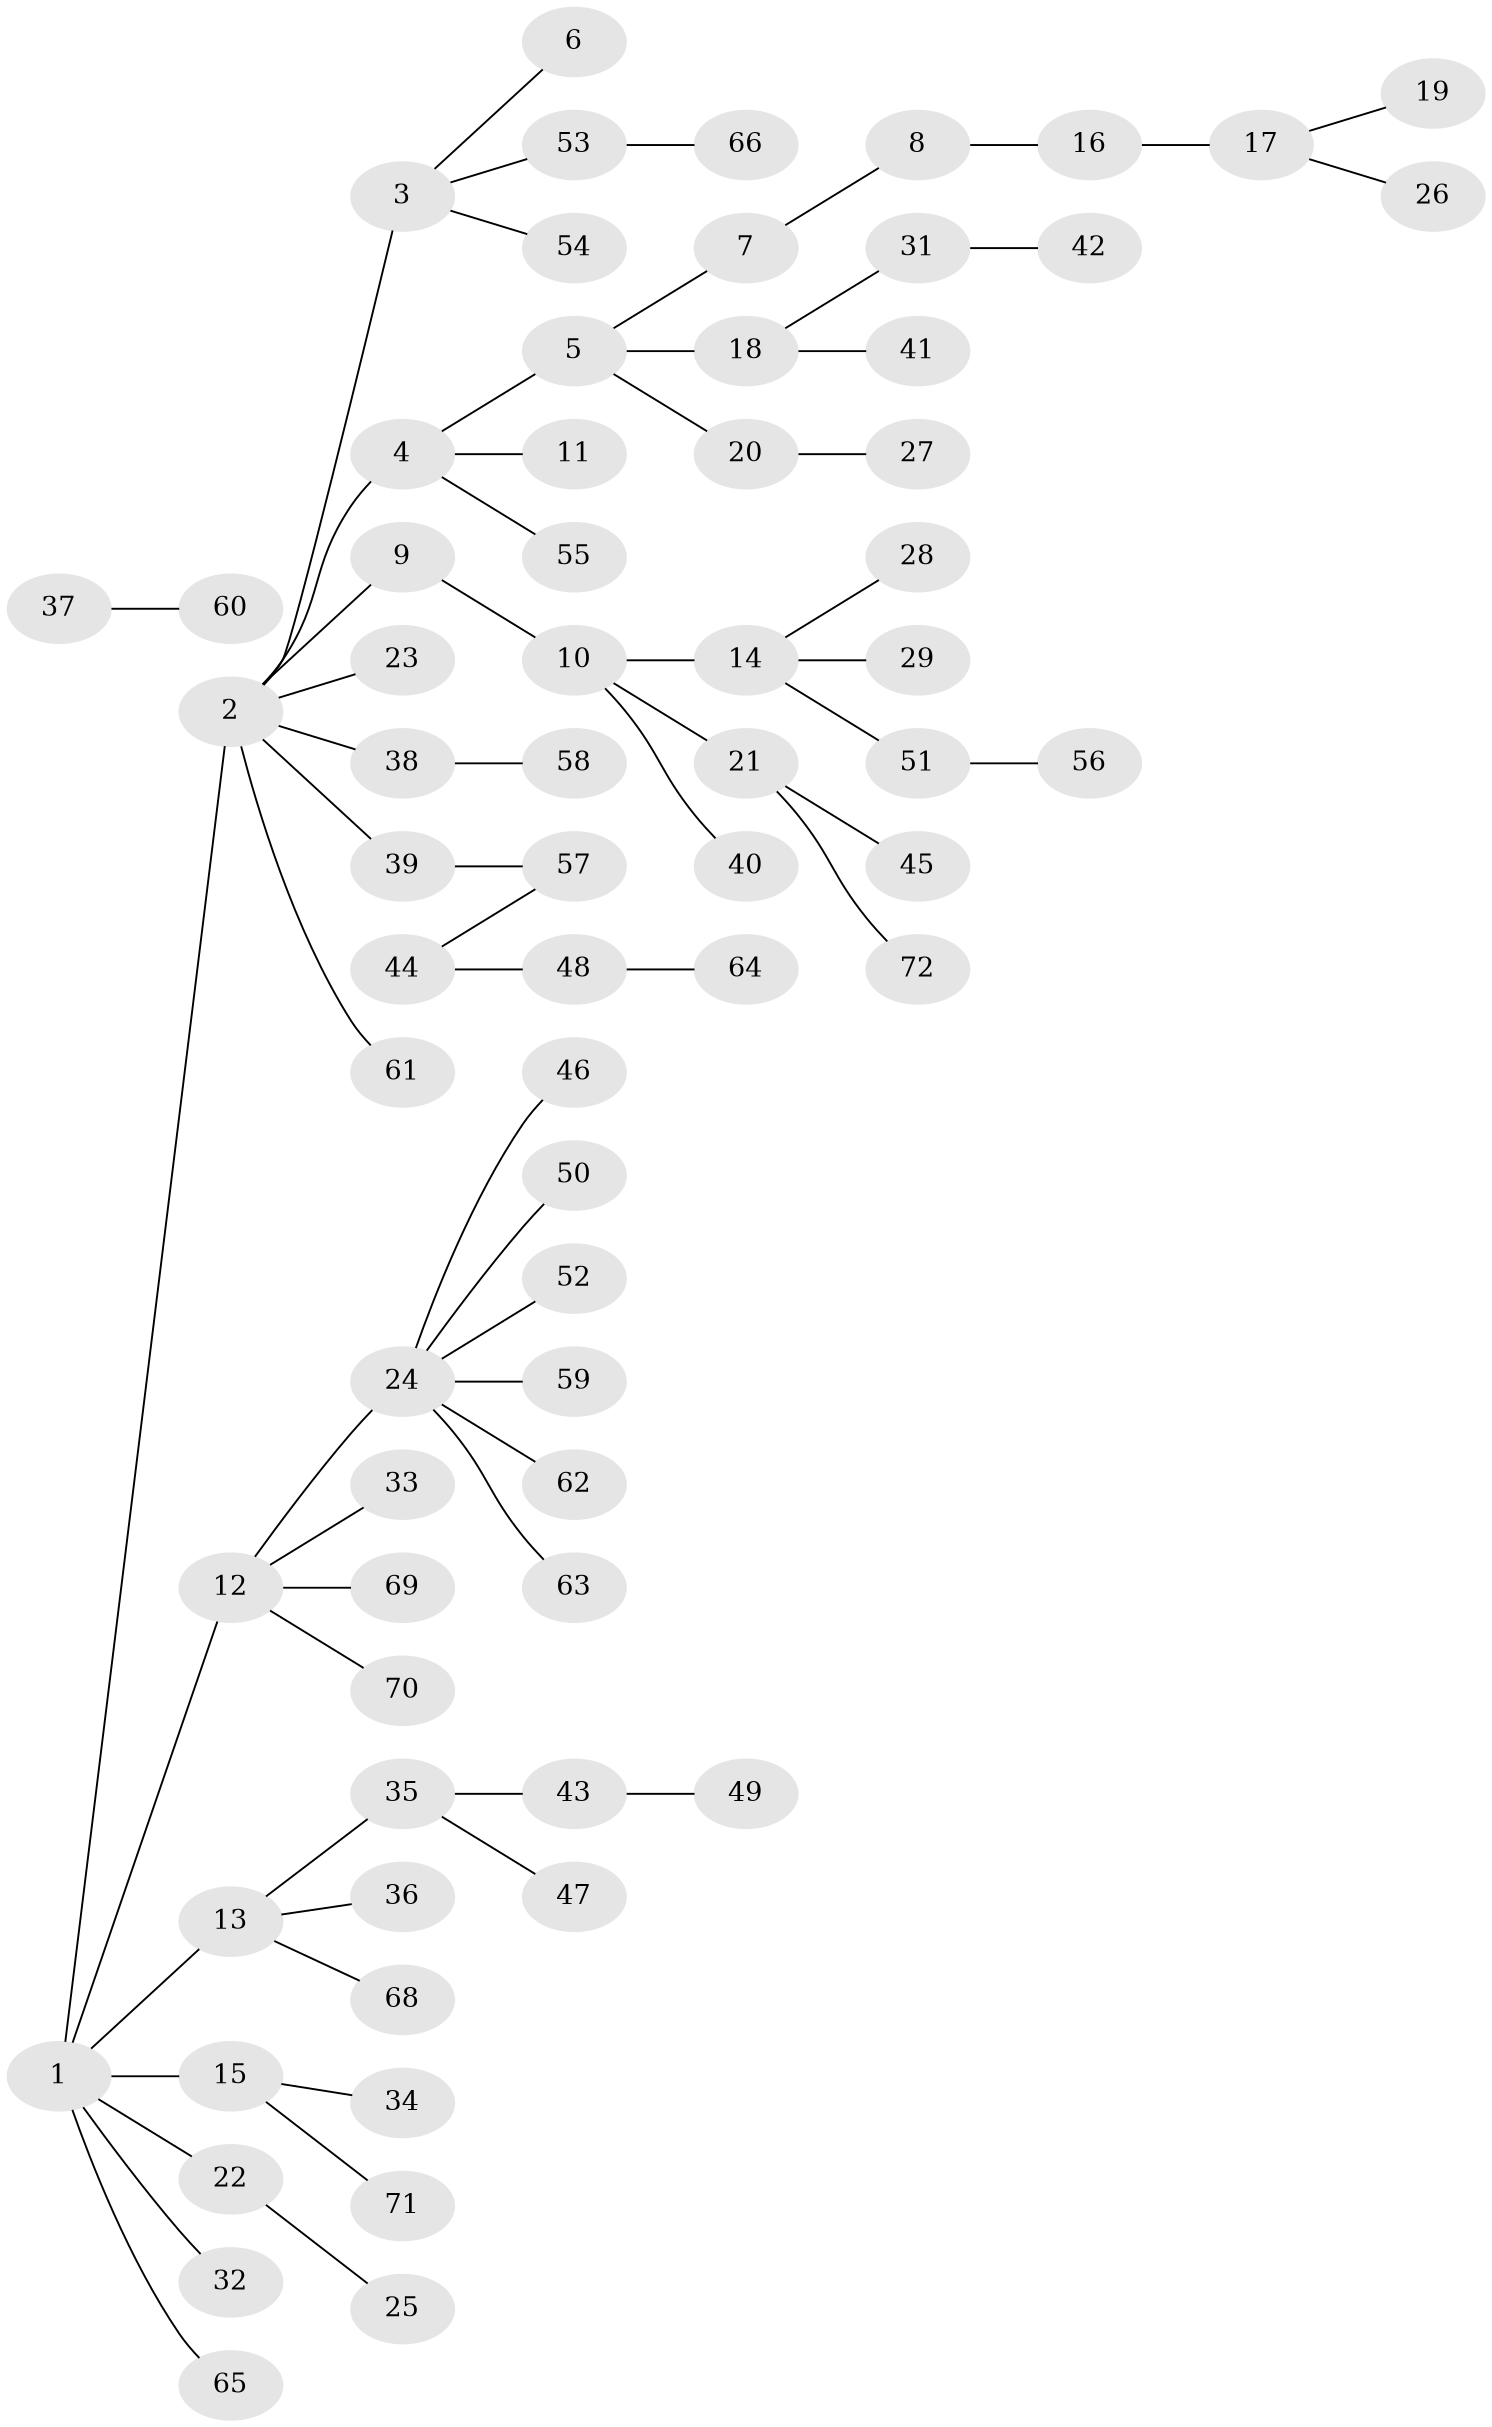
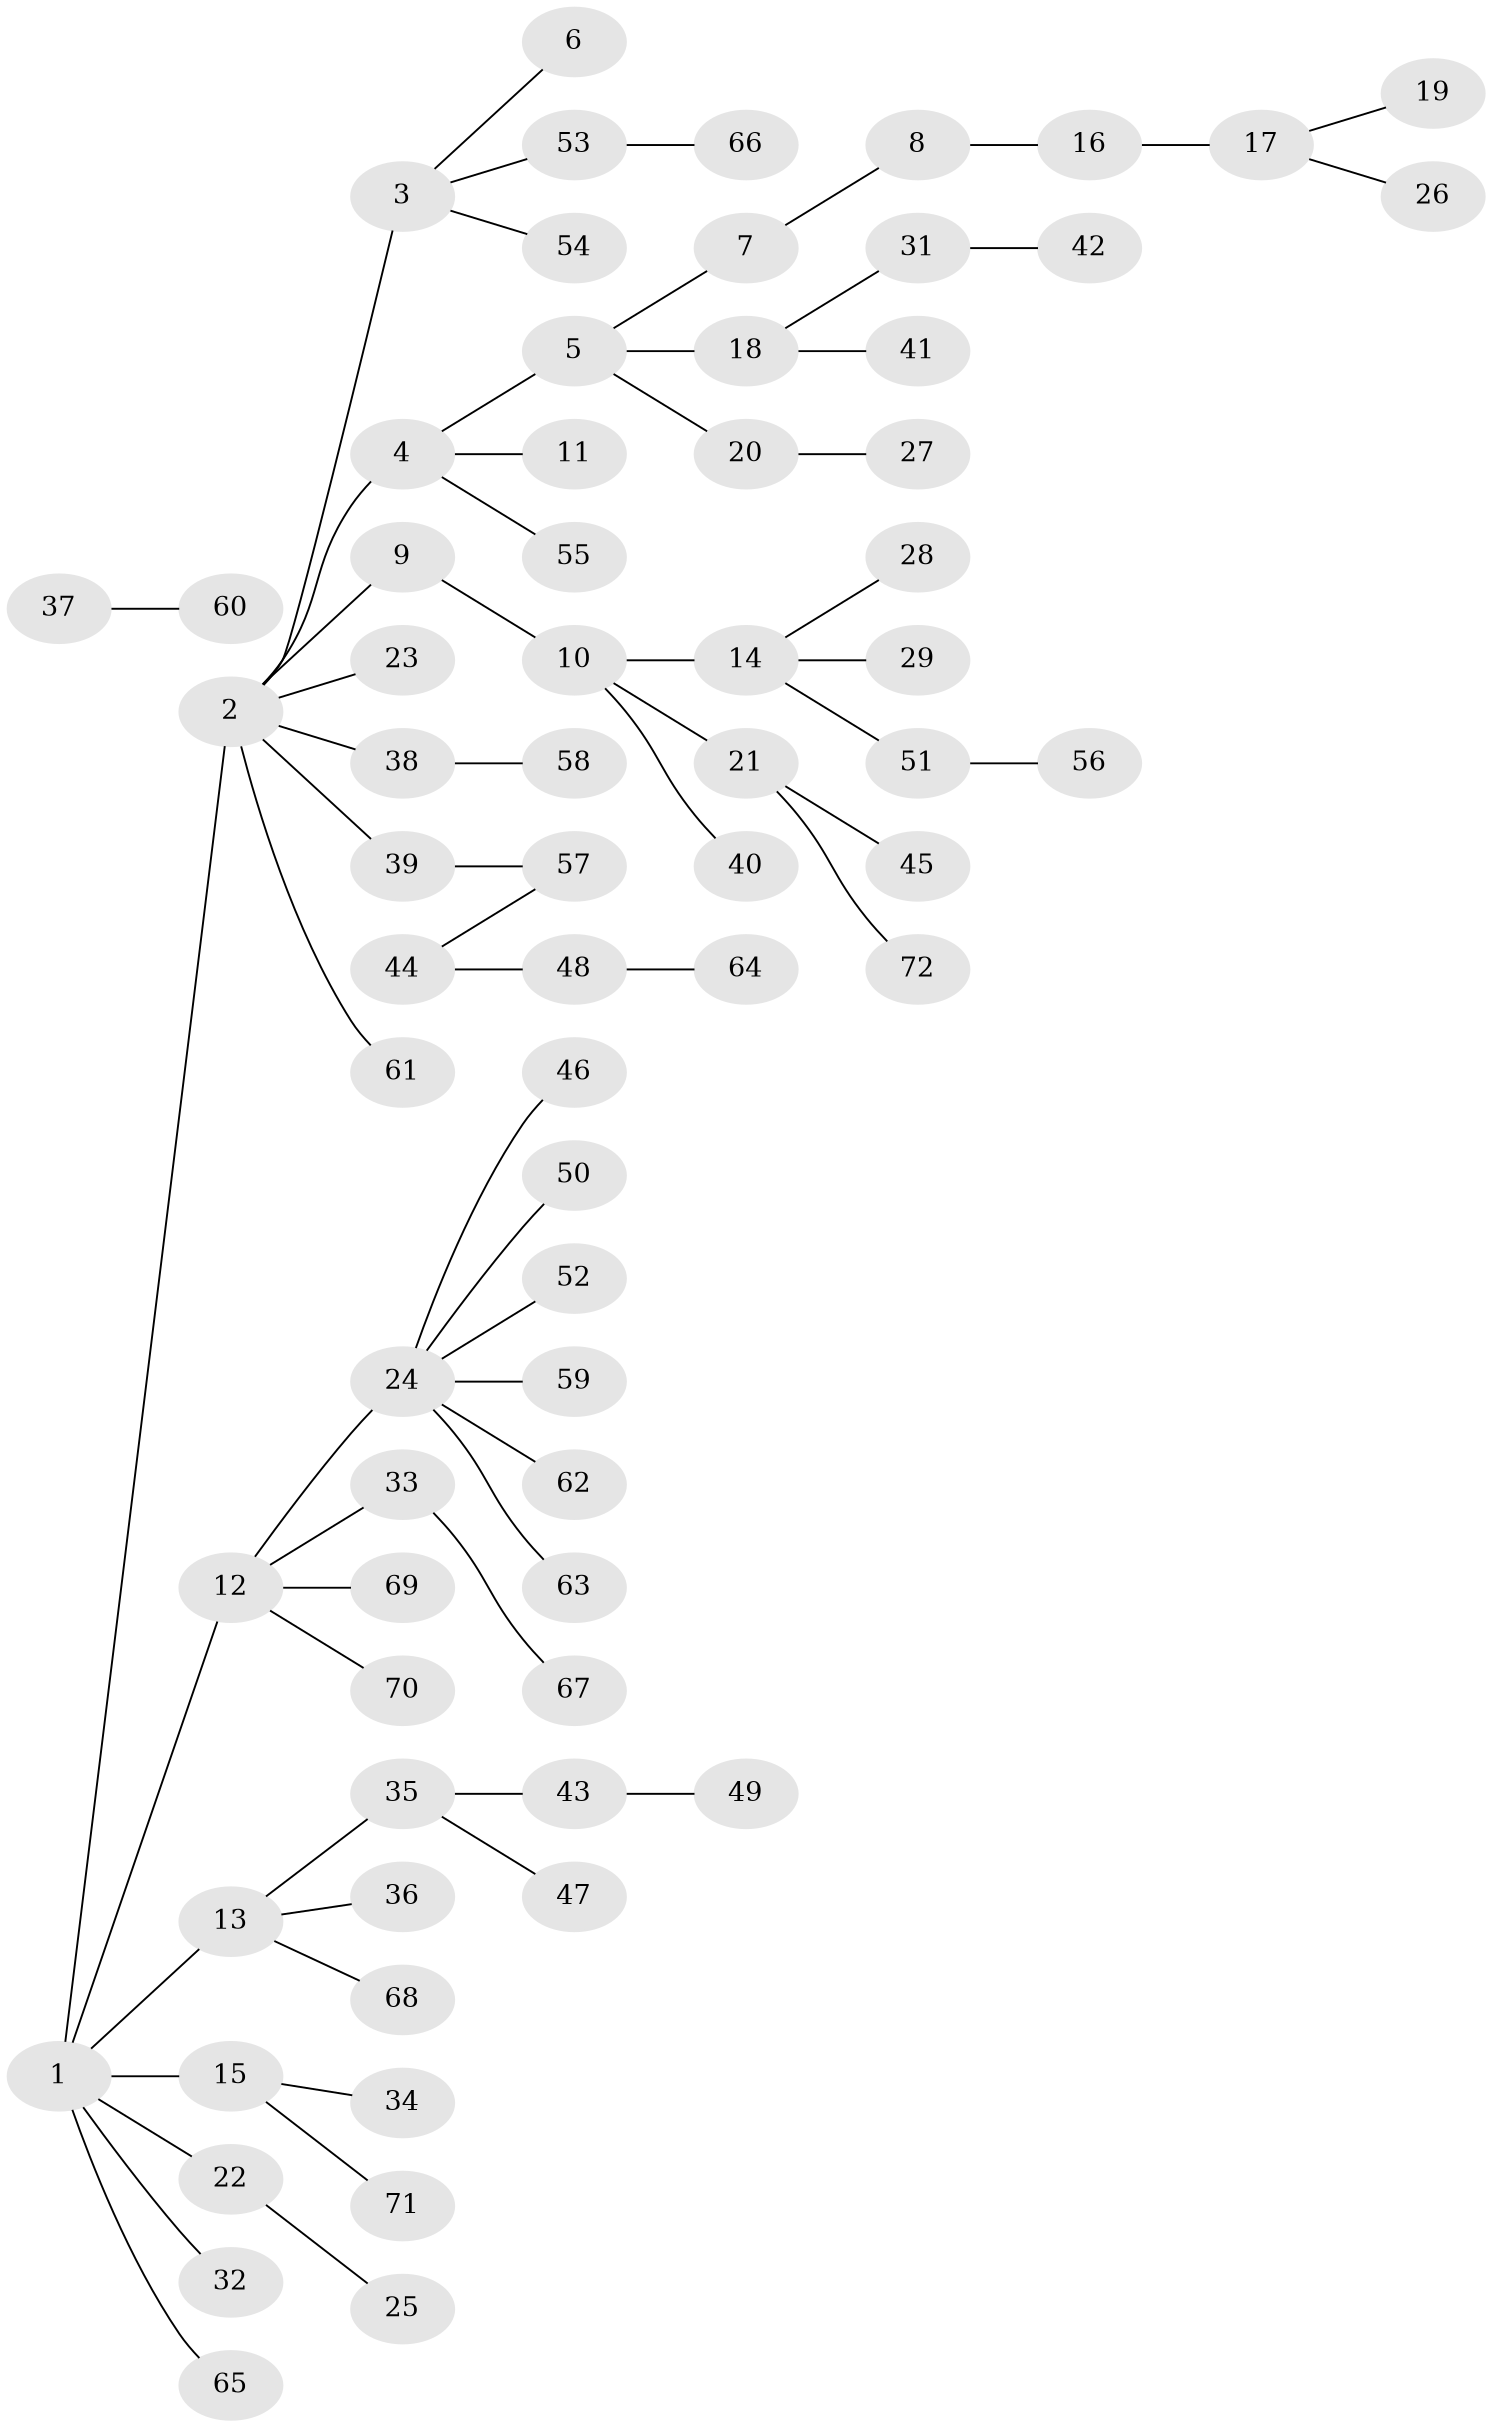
node "67": added
